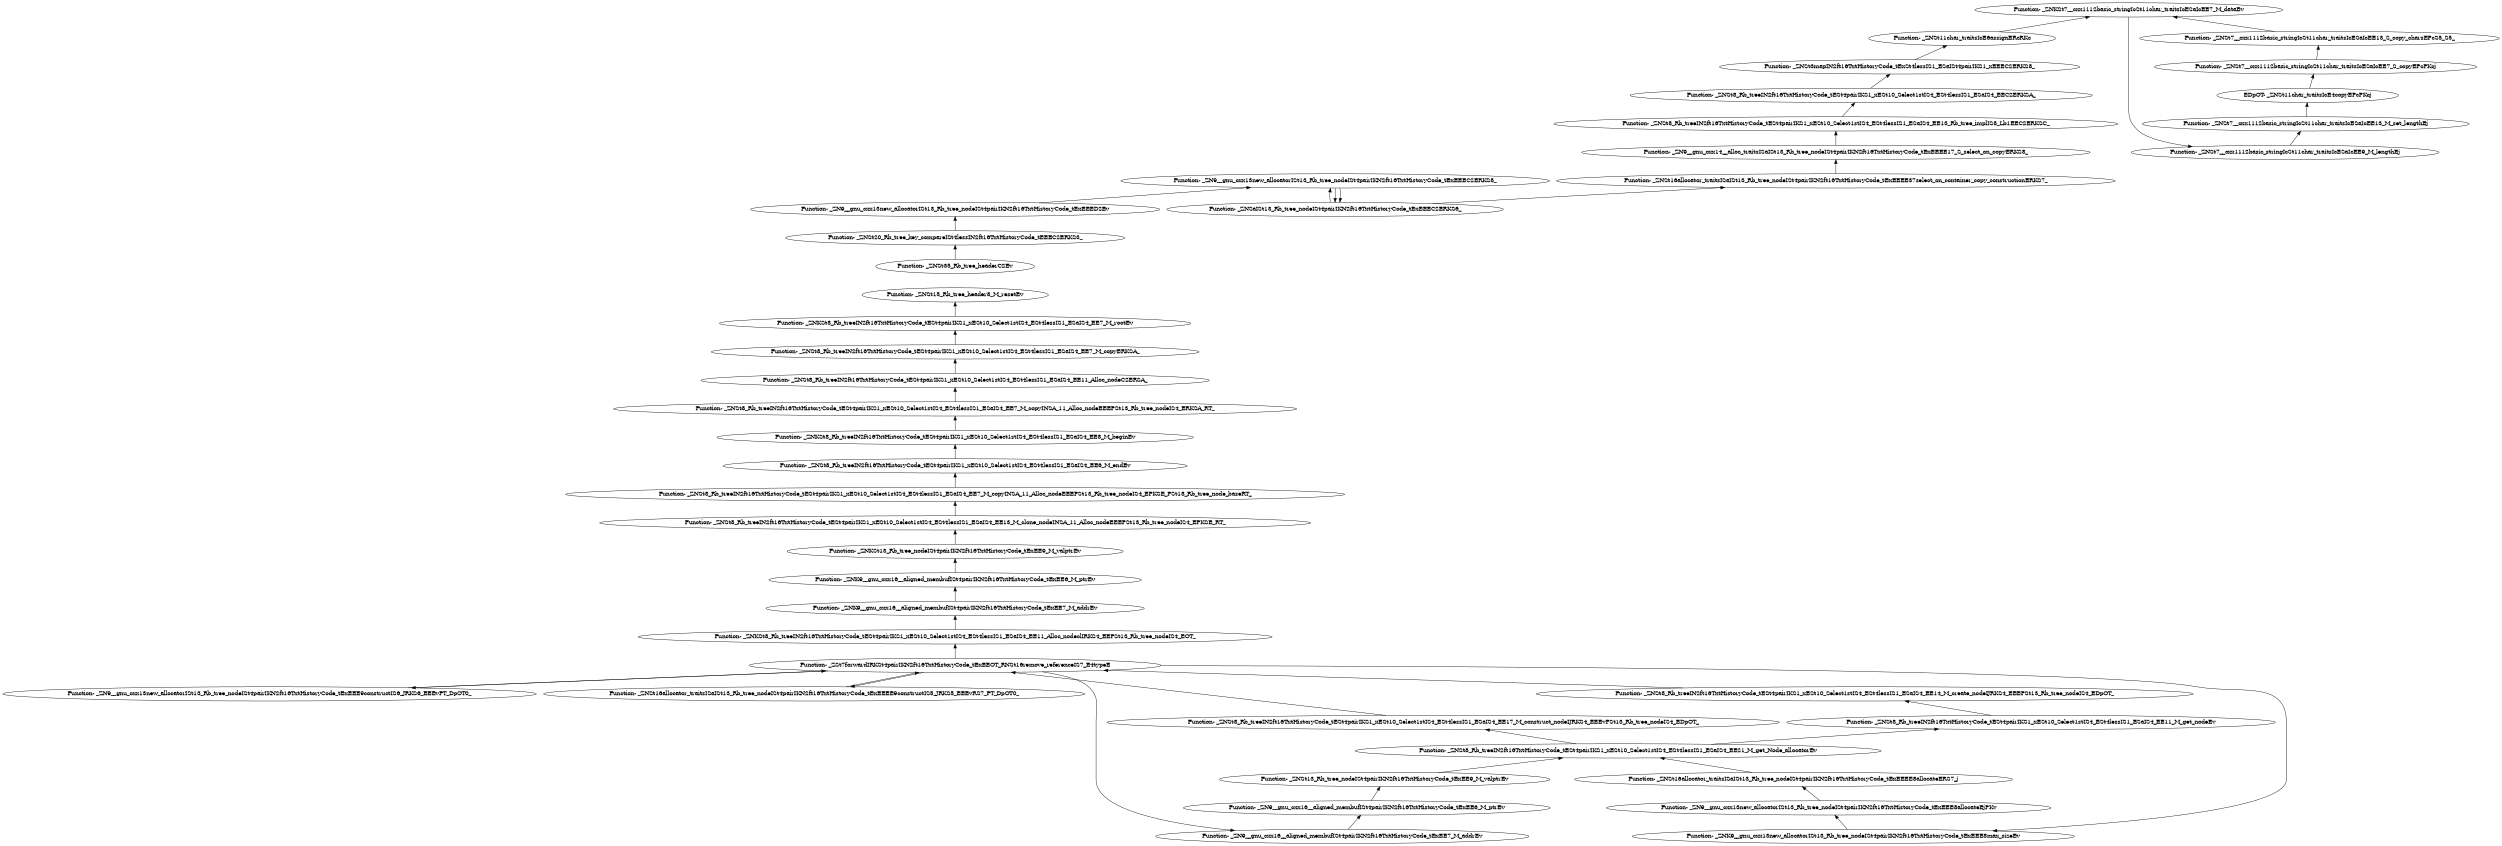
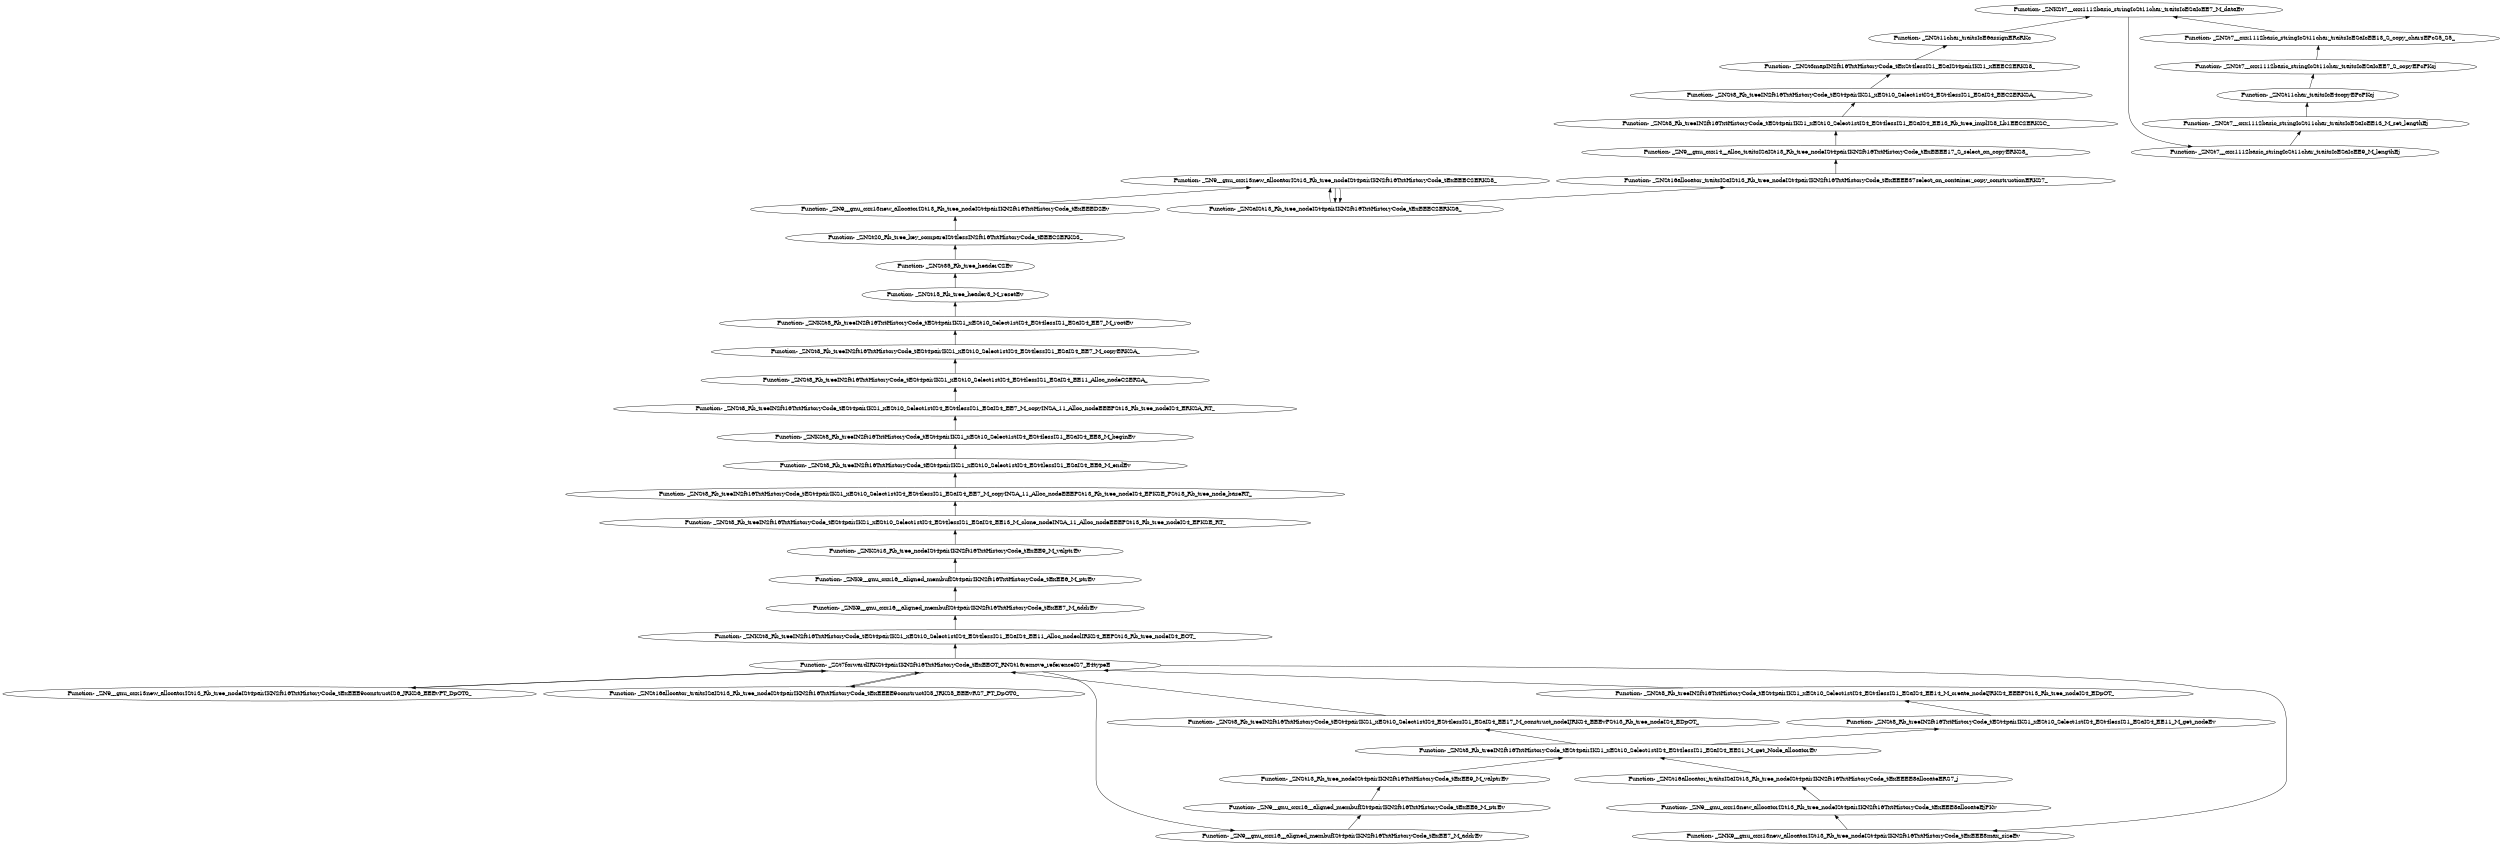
node "EDpOT- _ZNSt11char_traitsIcE4copyEPcPKcj": label "EDpOT- _ZNSt11char_traitsIcE4copyEPcPKcj" -> "Function- _ZNSt11char_traitsIcE4copyEPcPKcj"
edge "Function- _ZNSt15_Rb_tree_header8_M_resetEv" -> "Function- _ZNSt35_Rb_tree_headerC2Ev": added
